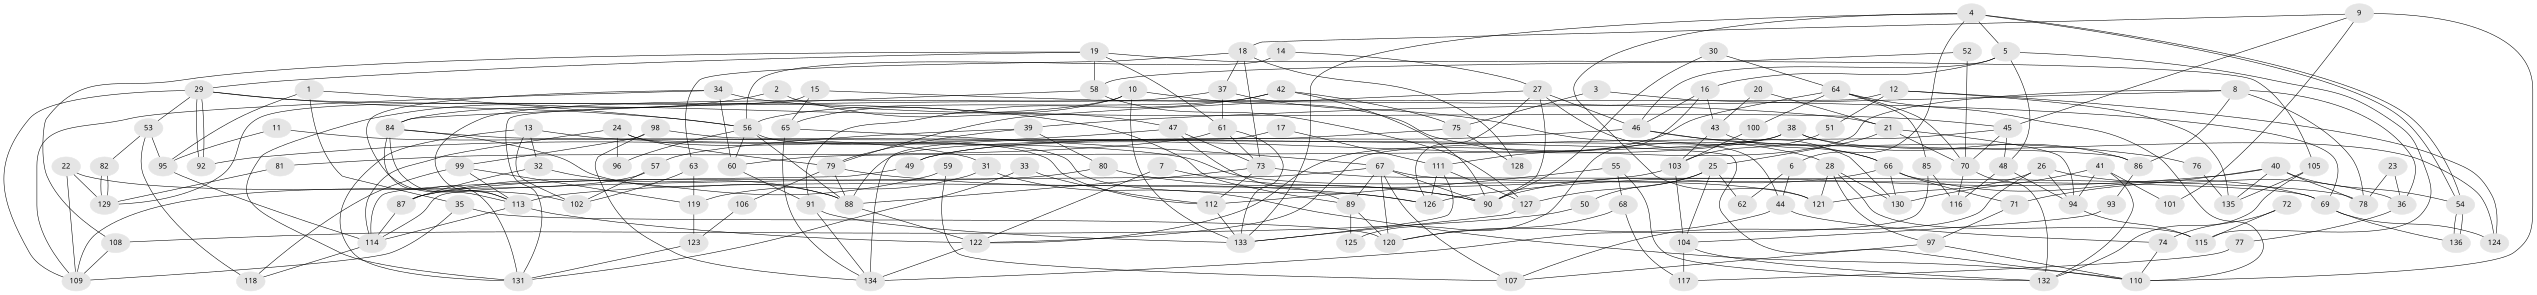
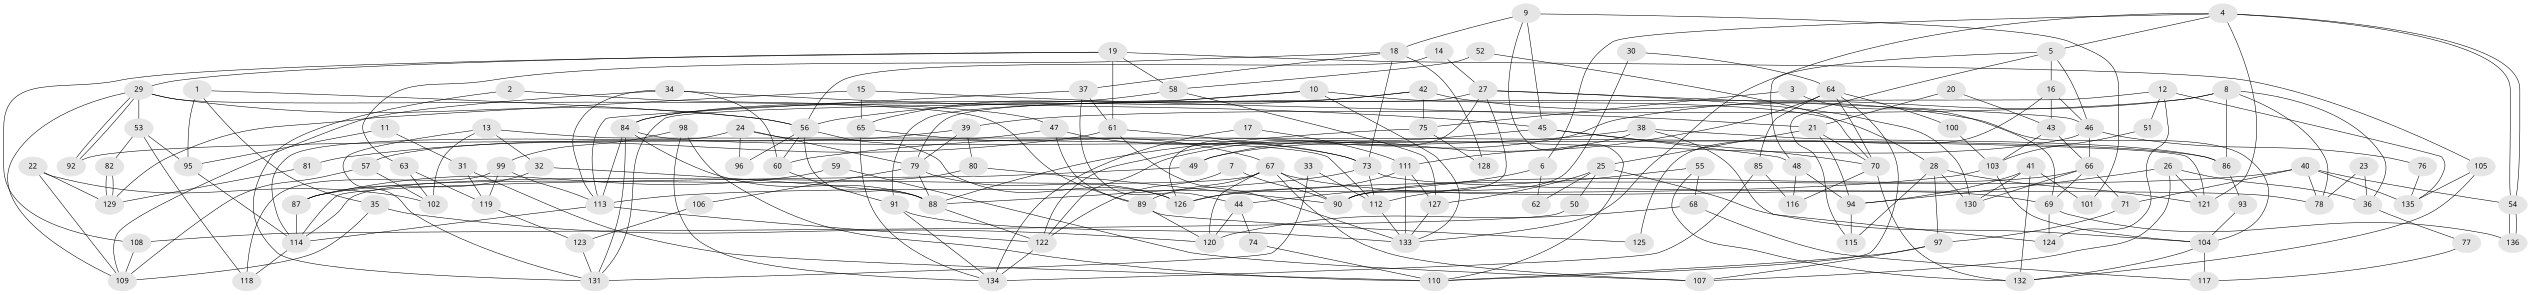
edge "42" -- "90": now "42" -- "104"
node "72": removed
